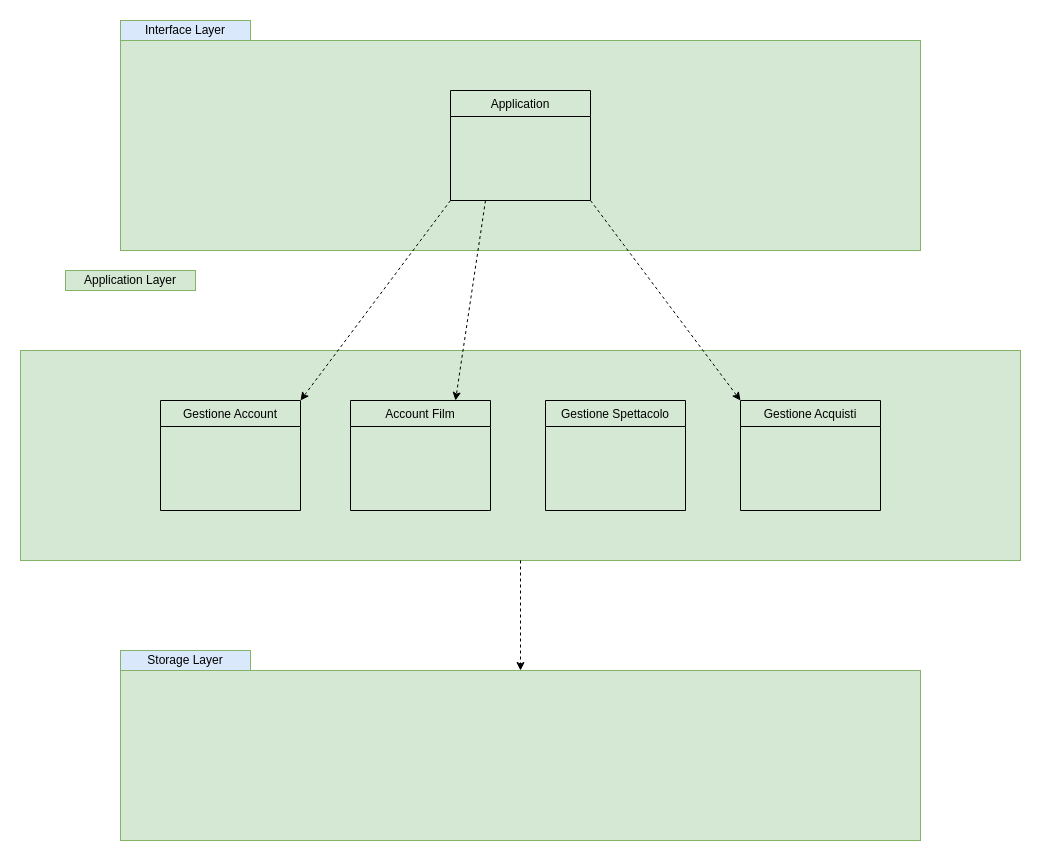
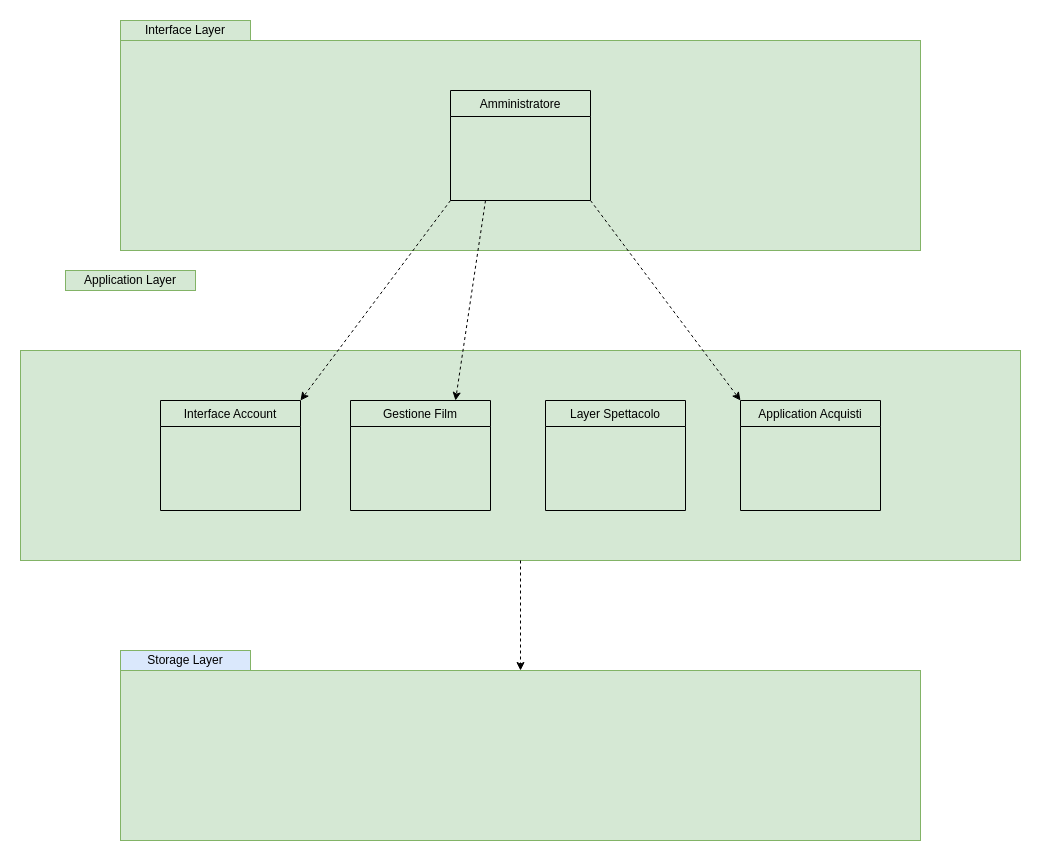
node "Interface Layer": fillcolor #dae8fc -> #d5e8d4
node "Application": label "Application" -> "Amministratore"
node "Gestione Account": label "Gestione Account" -> "Interface Account"
node "Account Film": label "Account Film" -> "Gestione Film"
node "Gestione Spettacolo": label "Gestione Spettacolo" -> "Layer Spettacolo"
node "Gestione Acquisti": label "Gestione Acquisti" -> "Application Acquisti"
